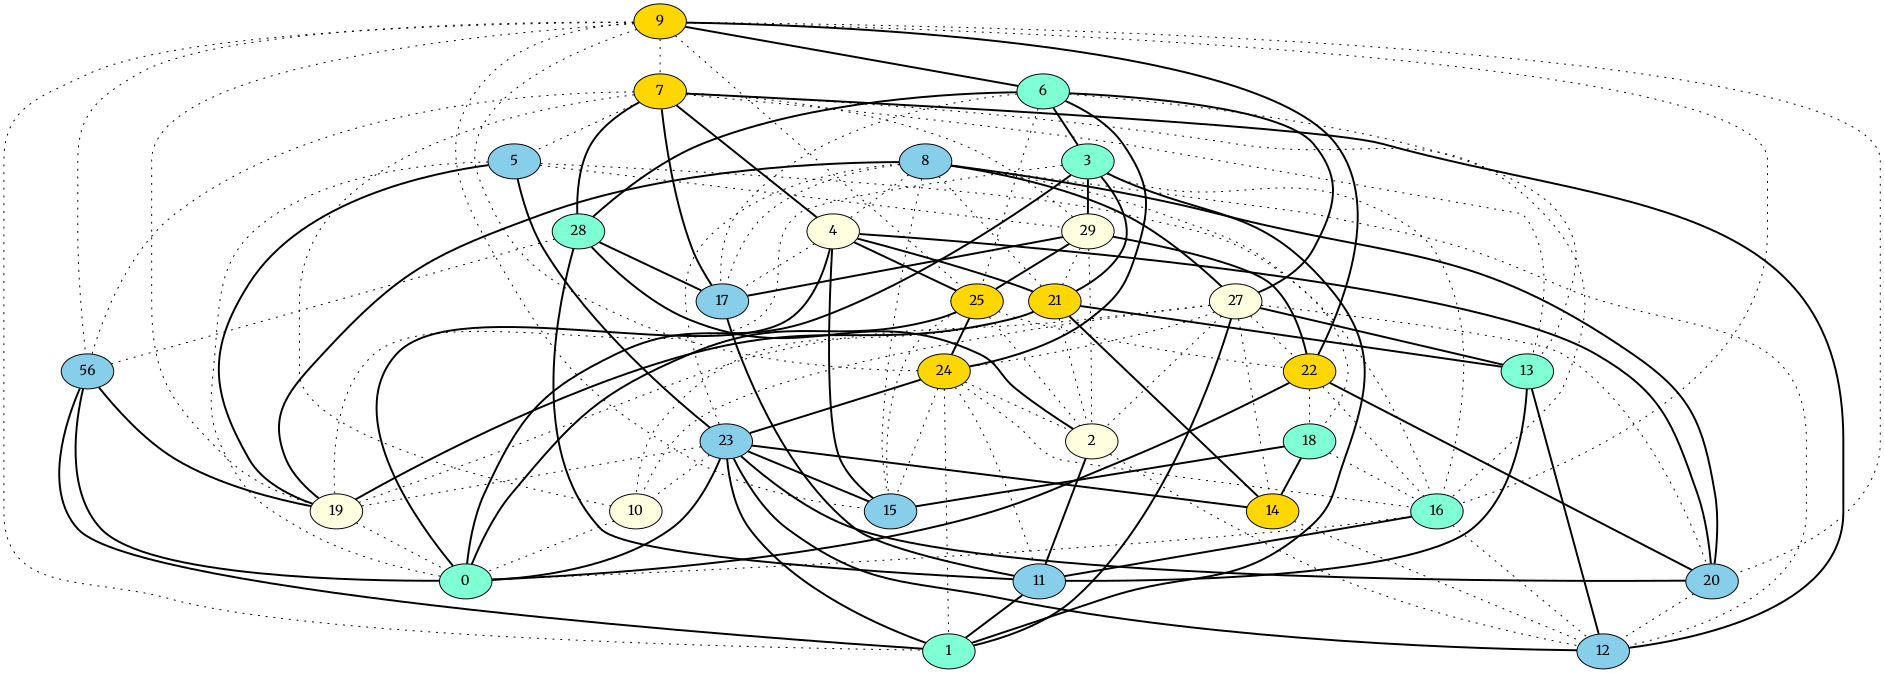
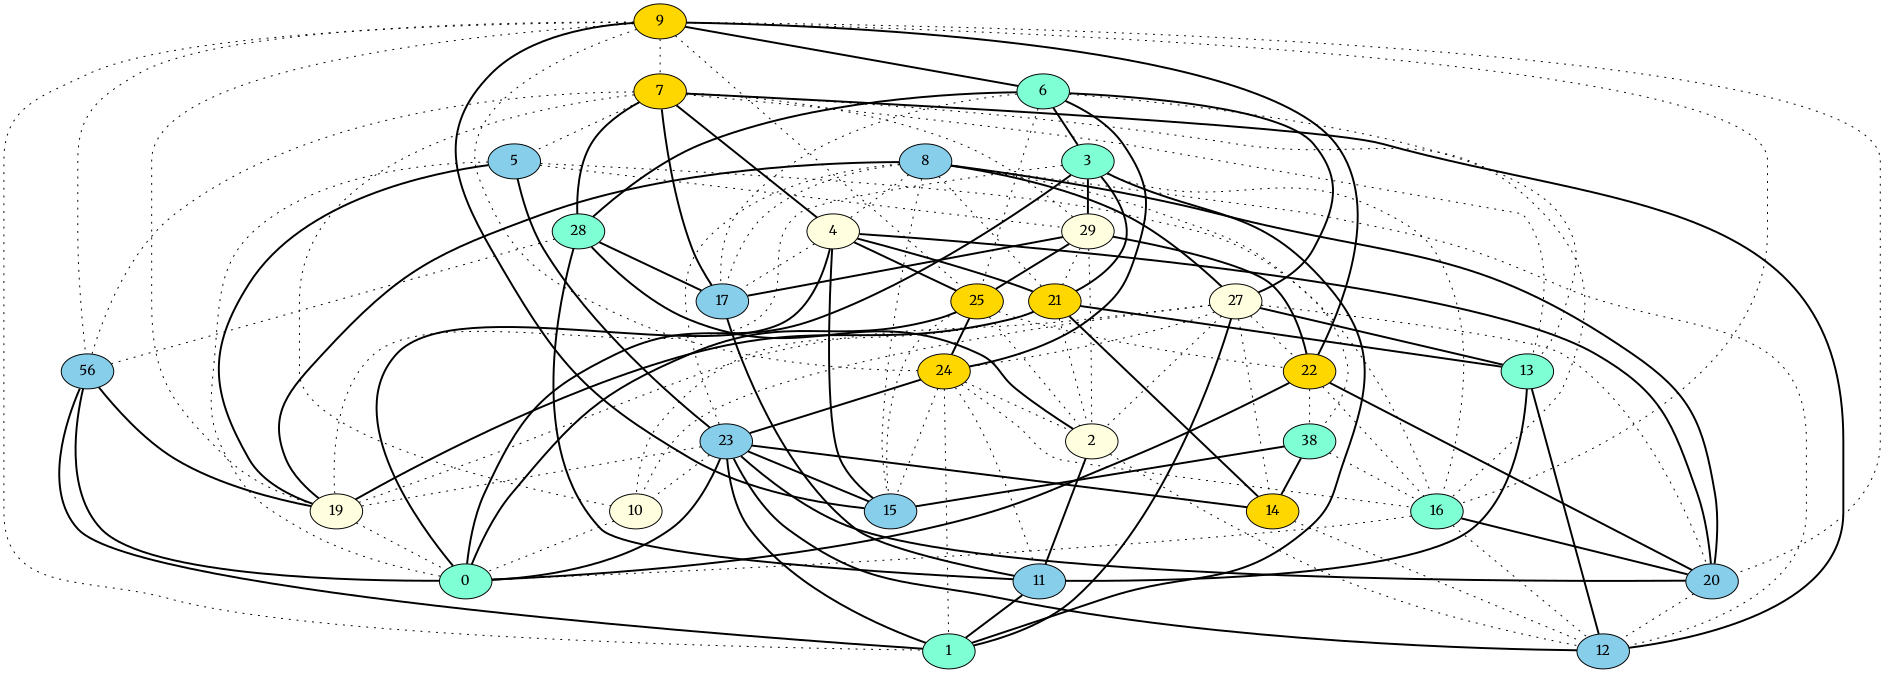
edge "9" -- "15": style dotted -> bold
node "18": label "18" -> "38"
edge "16" -- "11": now "16" -- "20"
